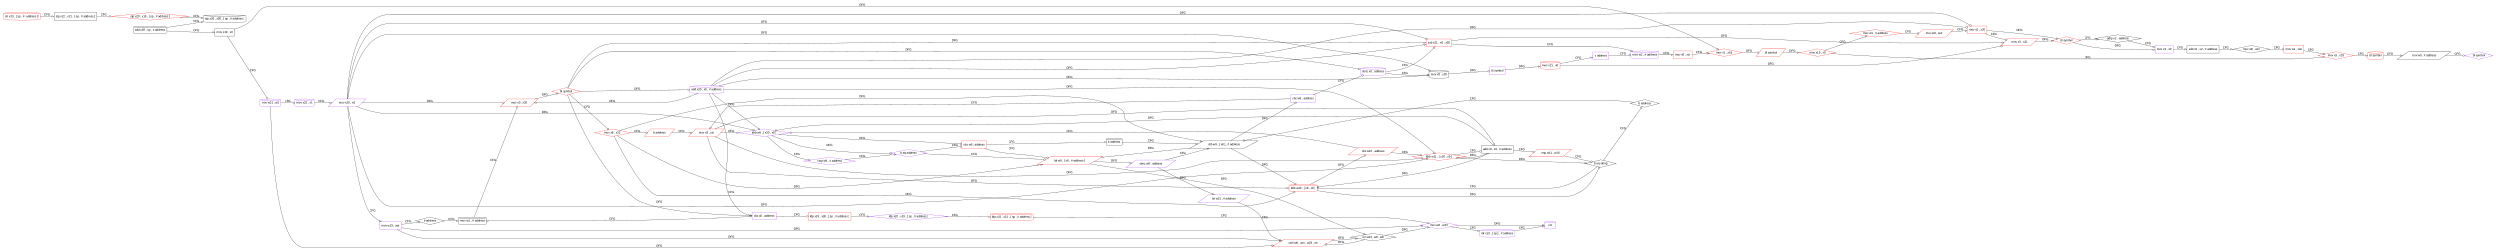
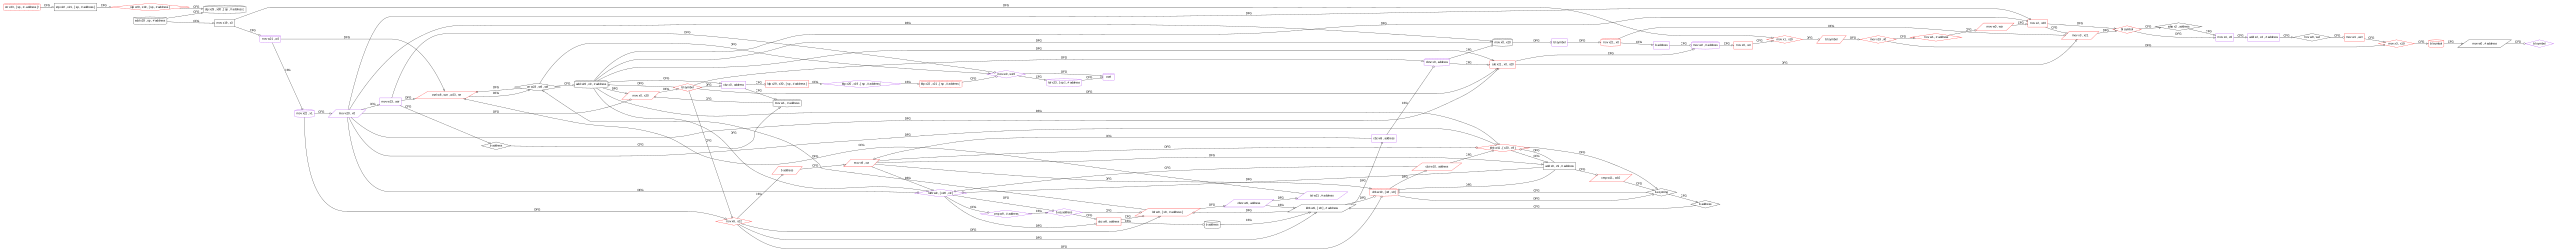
node "add x2 , x2 , # address": color black -> purple
edge "orr w23 , w9 , w8" -> "add x20 , x0 , # address": added, label "CFG"
node "add x20 , x0 , # address": color purple -> black
edge "mov x22 , x1" -> "mov x8 , x22": added, label "DFG"
node "ret": label "ret" -> "csel"
